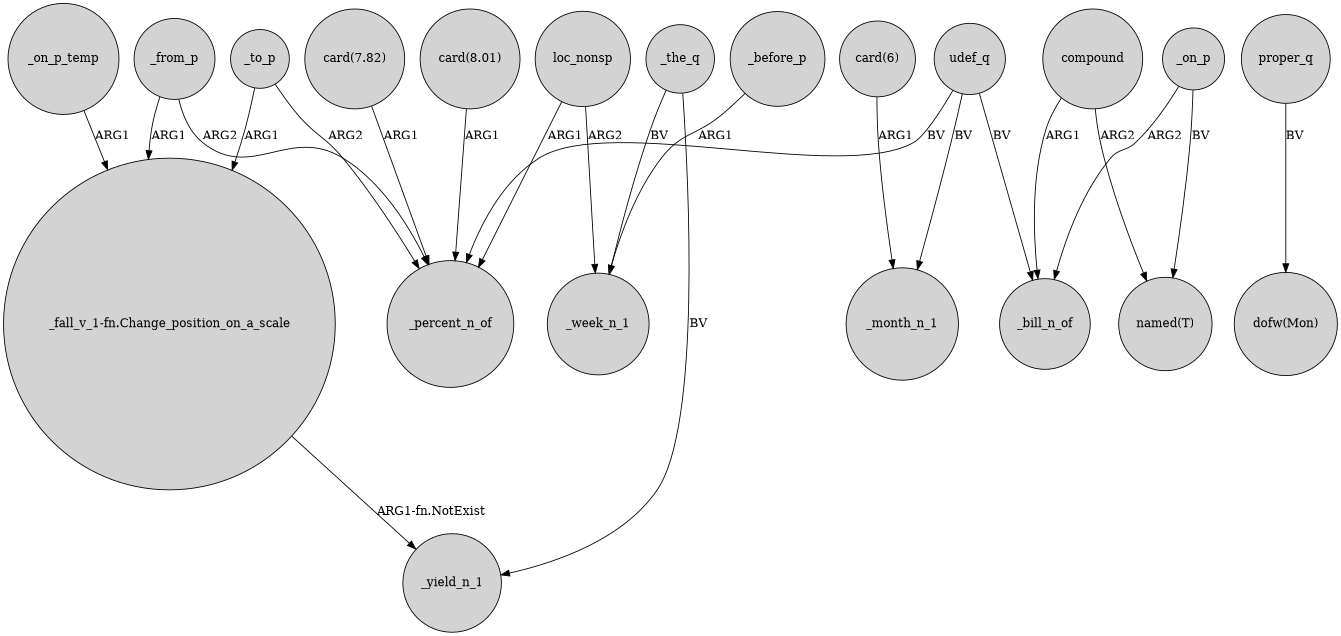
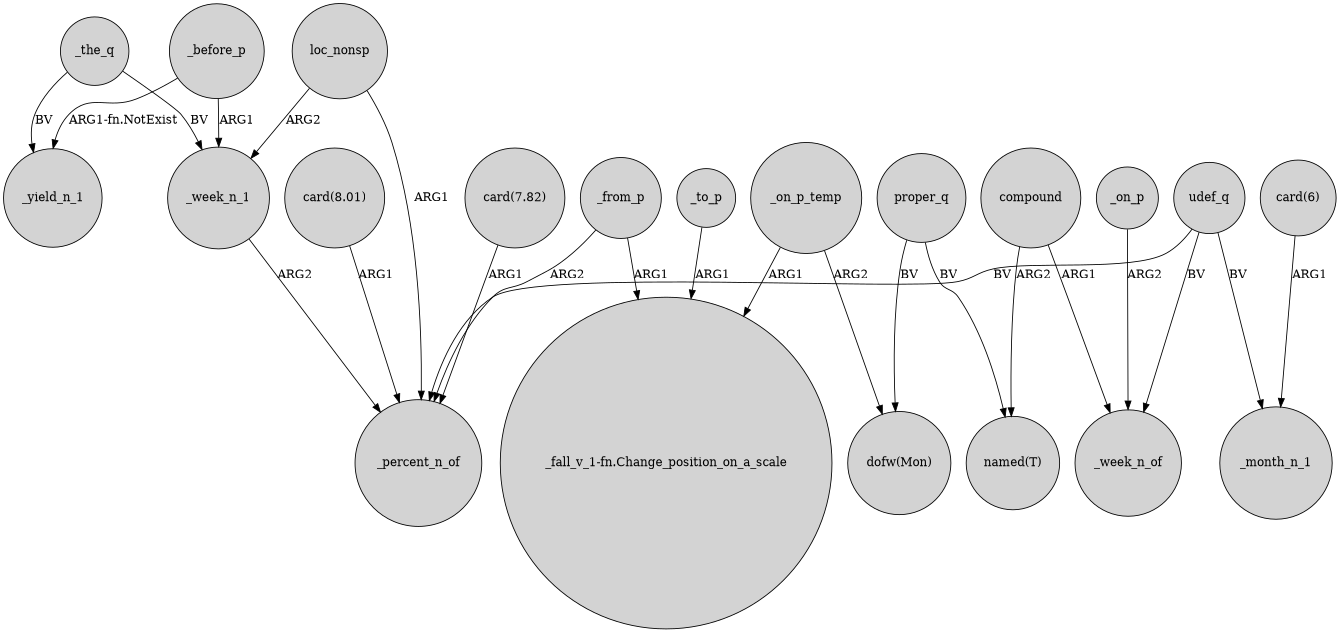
edge "_to_p" -> "_percent_n_of": now "_week_n_1" -> "_percent_n_of"
edge "_on_p" -> "named(T)": now "proper_q" -> "named(T)"
node "_bill_n_of": label "_bill_n_of" -> "_week_n_of"
edge "_on_p_temp" -> "dofw(Mon)": added, label "ARG2"
edge "_fall_v_1-fn.Change_position_on_a_scale" -> "_yield_n_1": now "_before_p" -> "_yield_n_1"
